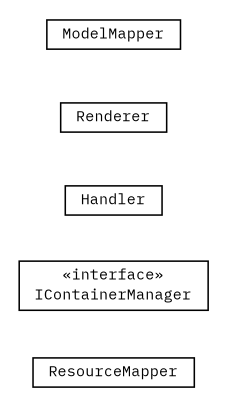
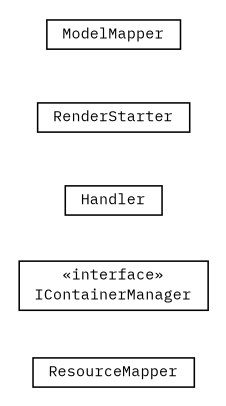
node "RenderStarter": added
node "Renderer": removed
